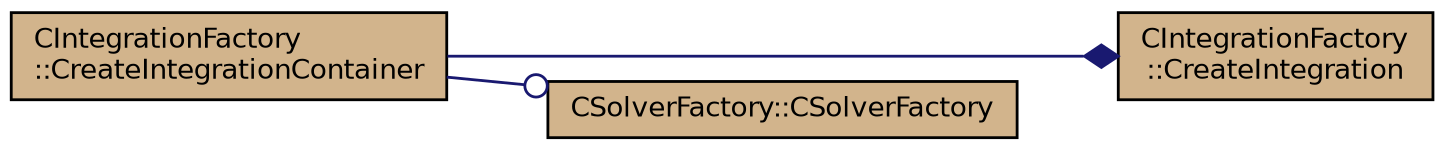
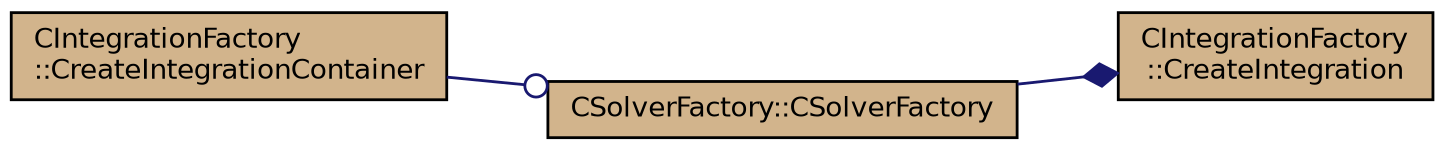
edge "CIntegrationFactory ::CreateIntegrationContainer" -> "CIntegrationFactory ::CreateIntegration": now "CSolverFactory::CSolverFactory" -> "CIntegrationFactory ::CreateIntegration"
